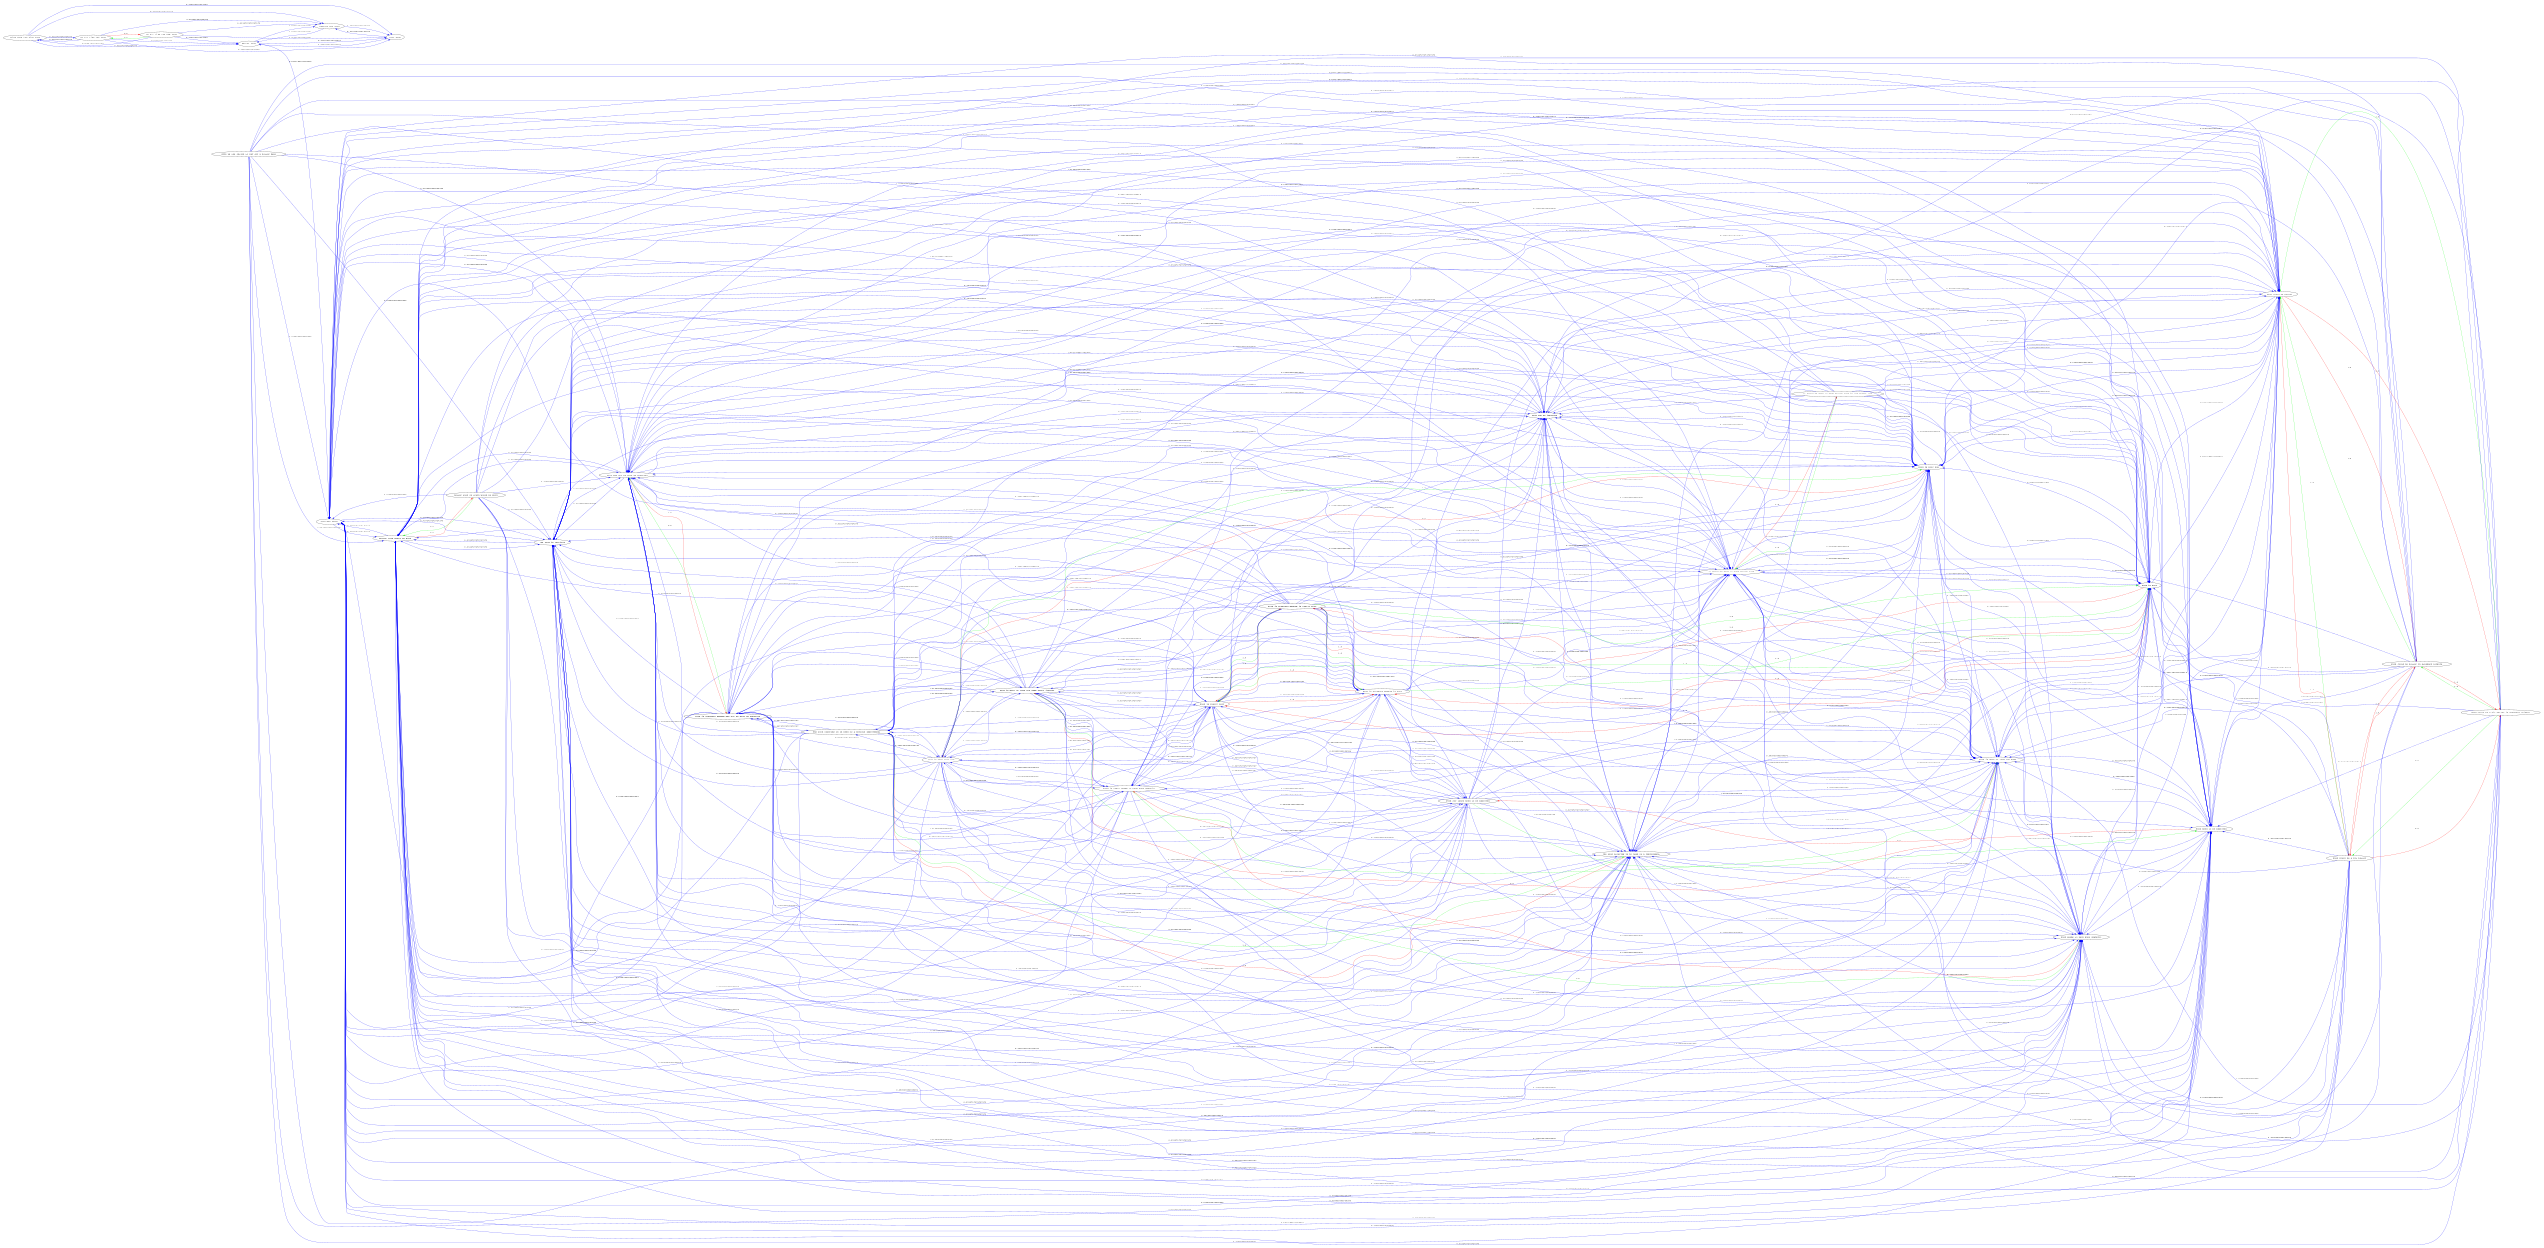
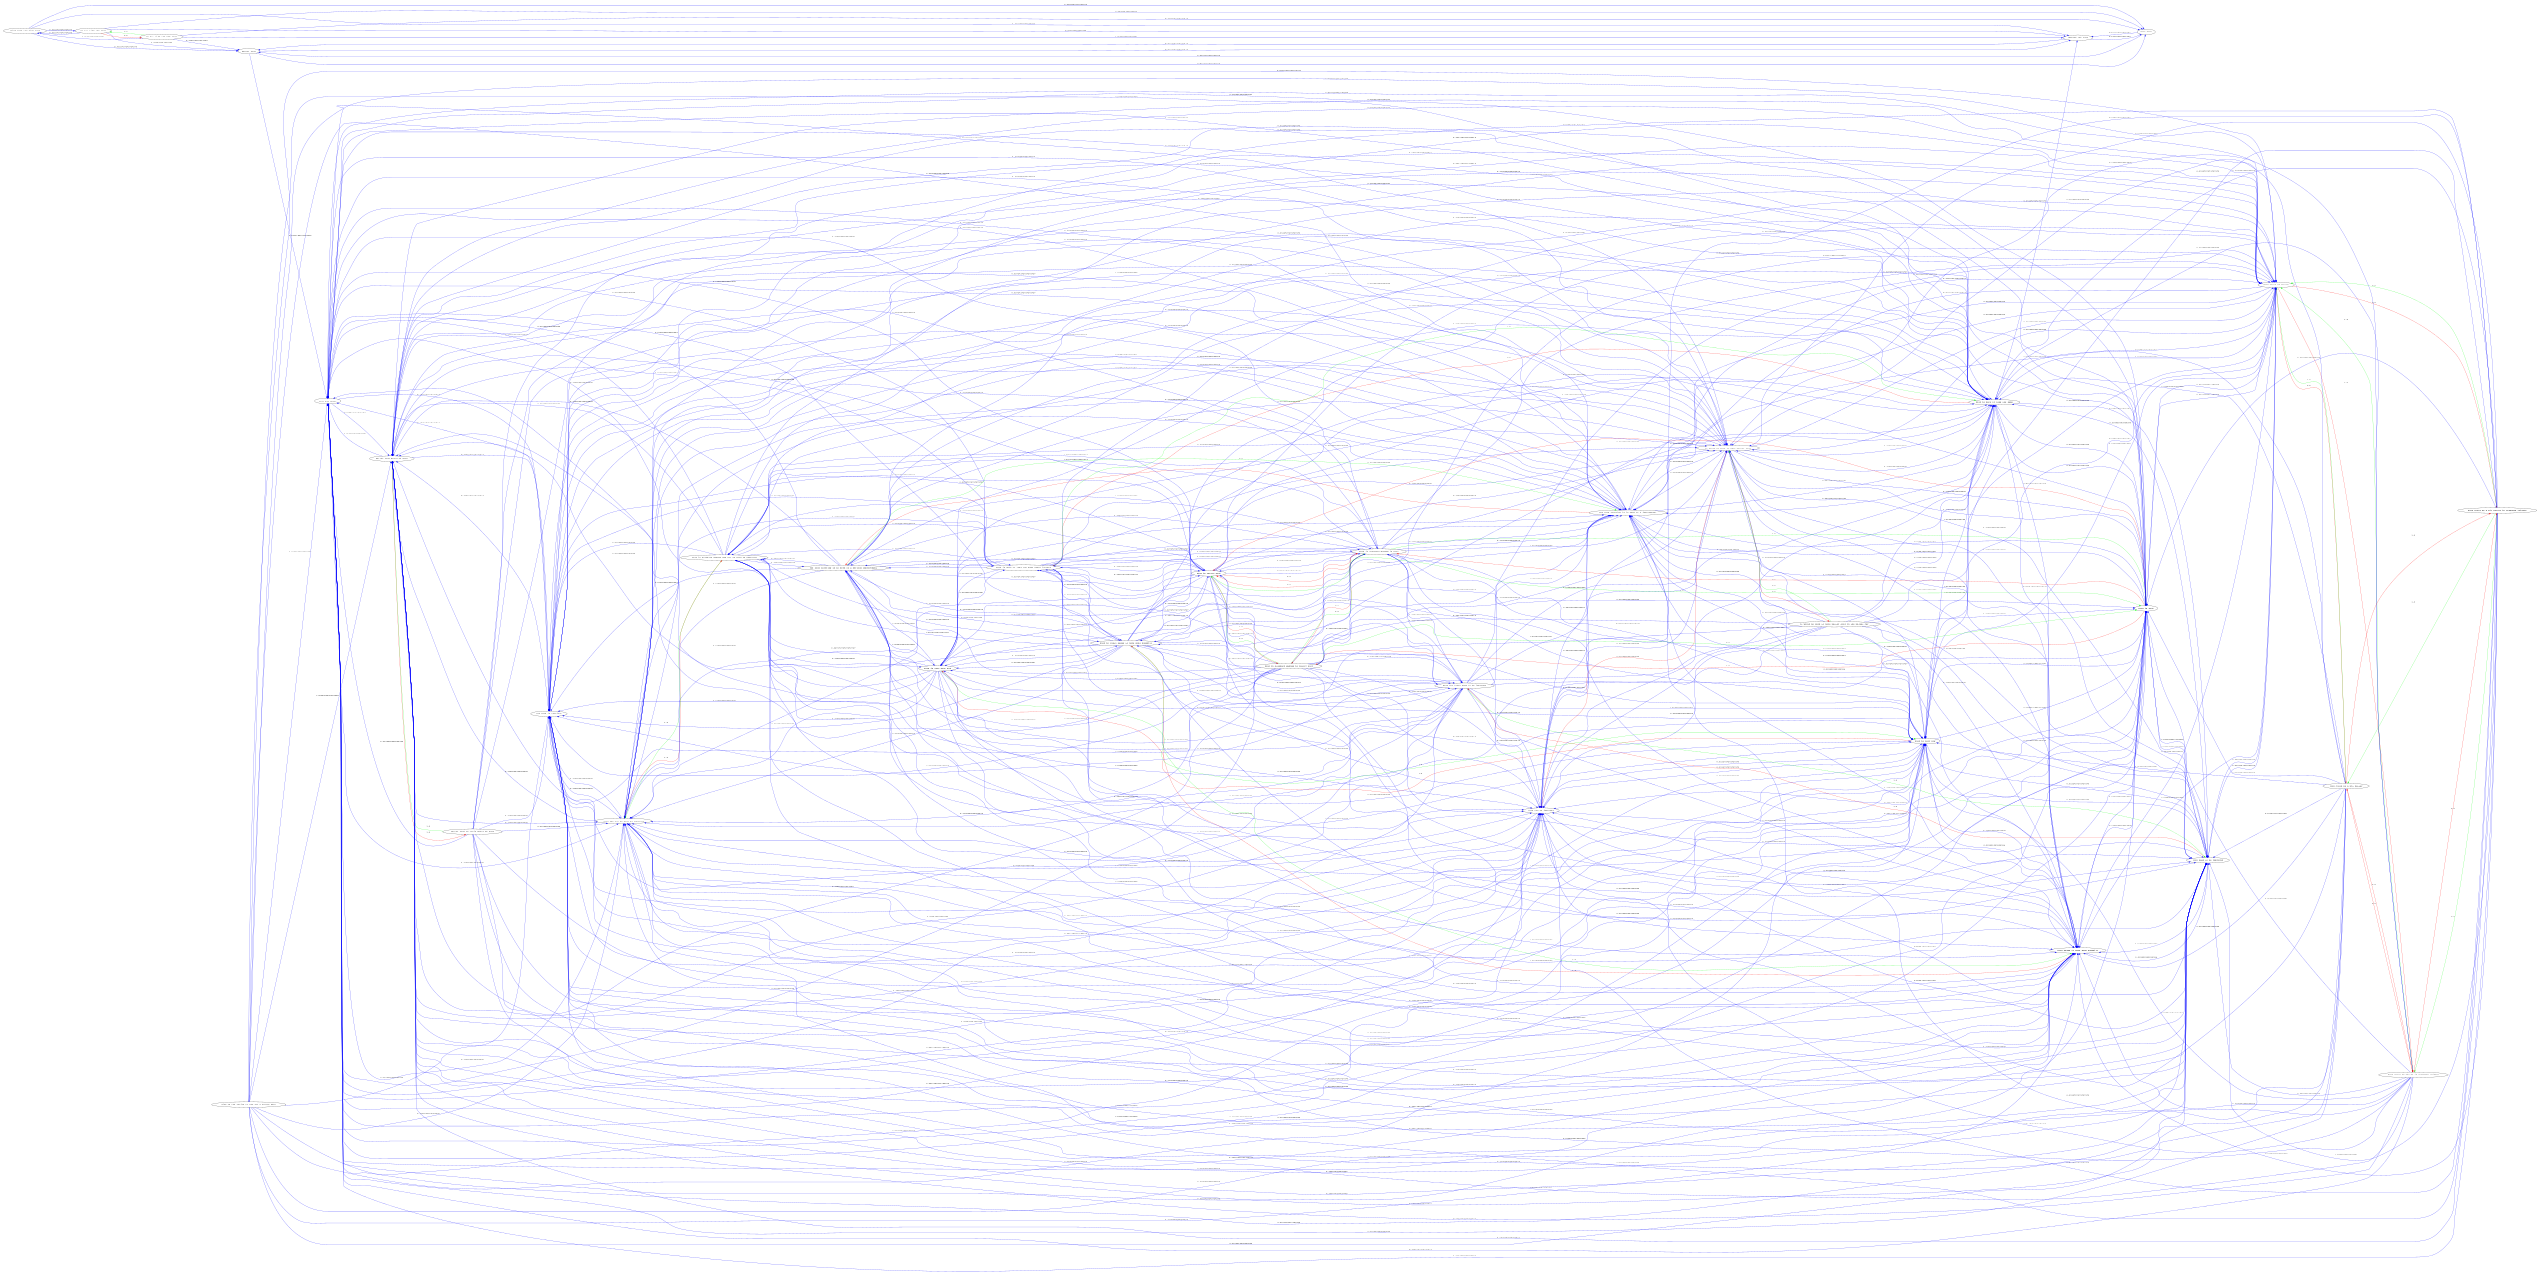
edge "Food in resto seems to have gone downhill" -> "It would be good to have better food": added, label "0.3106060606060606"
edge "food can be improved" -> "It would be good to have better food": color blue -> red
edge "Food in resto seems to have gone downhill" -> "Food is really poor": label "0.32727272727272727" -> "0.4415584415584416"
edge "The food offering is in need of a improvement" -> "Food is really poor": reversed
edge "Food is more or less the same" -> "the food is terrible": now "Food is more or less the same" -> "Improve the food"
